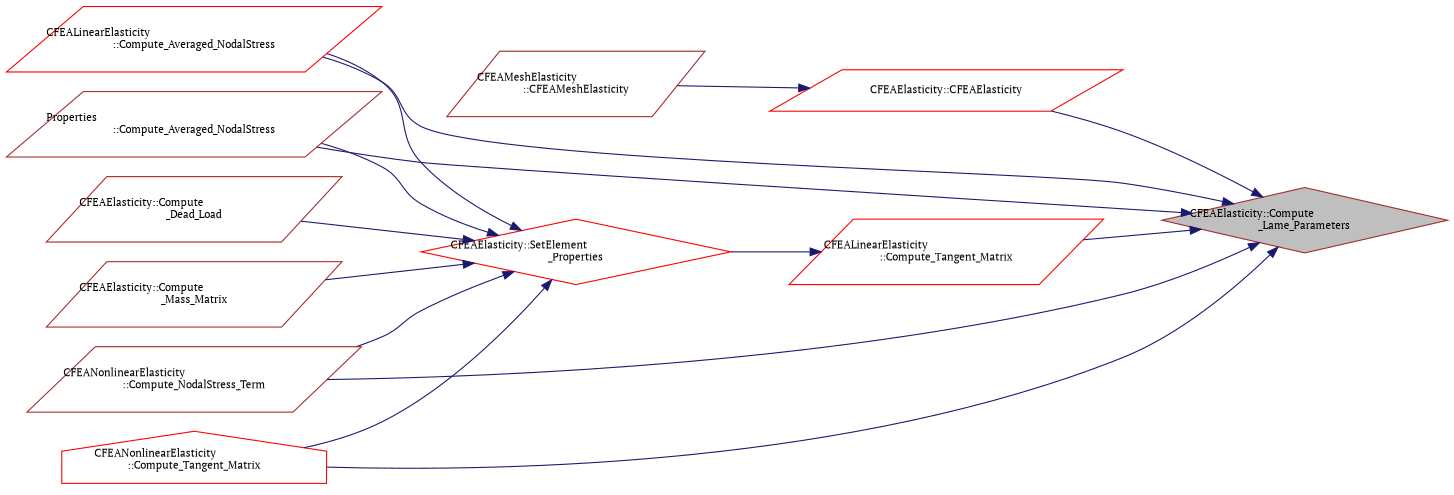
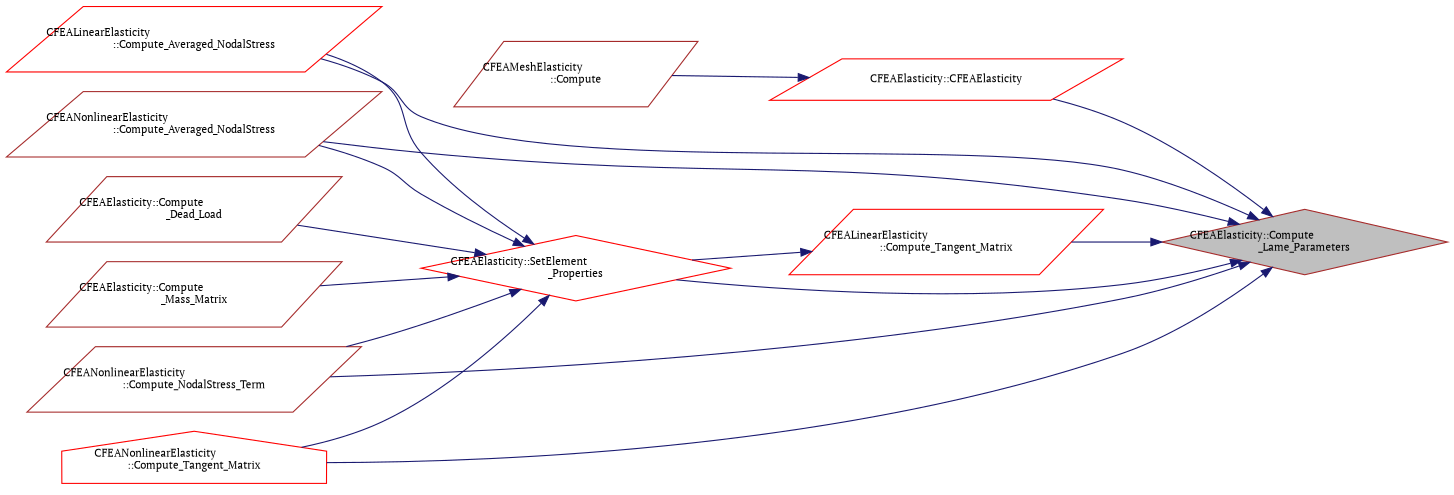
node "CFEAMeshElasticity ::CFEAMeshElasticity": label "CFEAMeshElasticity ::CFEAMeshElasticity" -> "CFEAMeshElasticity ::Compute"
node "Properties ::Compute_Averaged_NodalStress": label "Properties ::Compute_Averaged_NodalStress" -> "CFEANonlinearElasticity ::Compute_Averaged_NodalStress"
edge "CFEAElasticity::SetElement _Properties" -> "CFEAElasticity::Compute _Lame_Parameters": added
